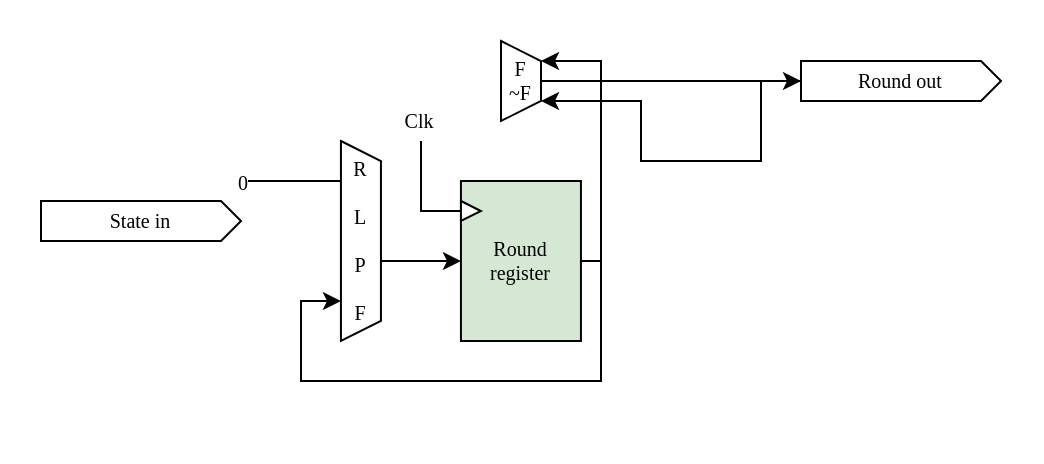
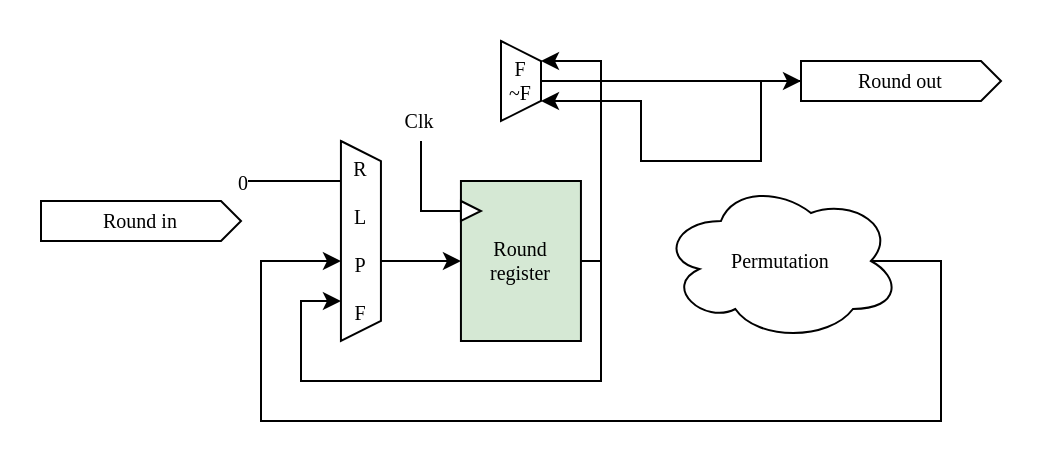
node "State in": label "State in" -> "Round in"
node "Permutation": added
edge "Permutation" -> "R L P F": added
